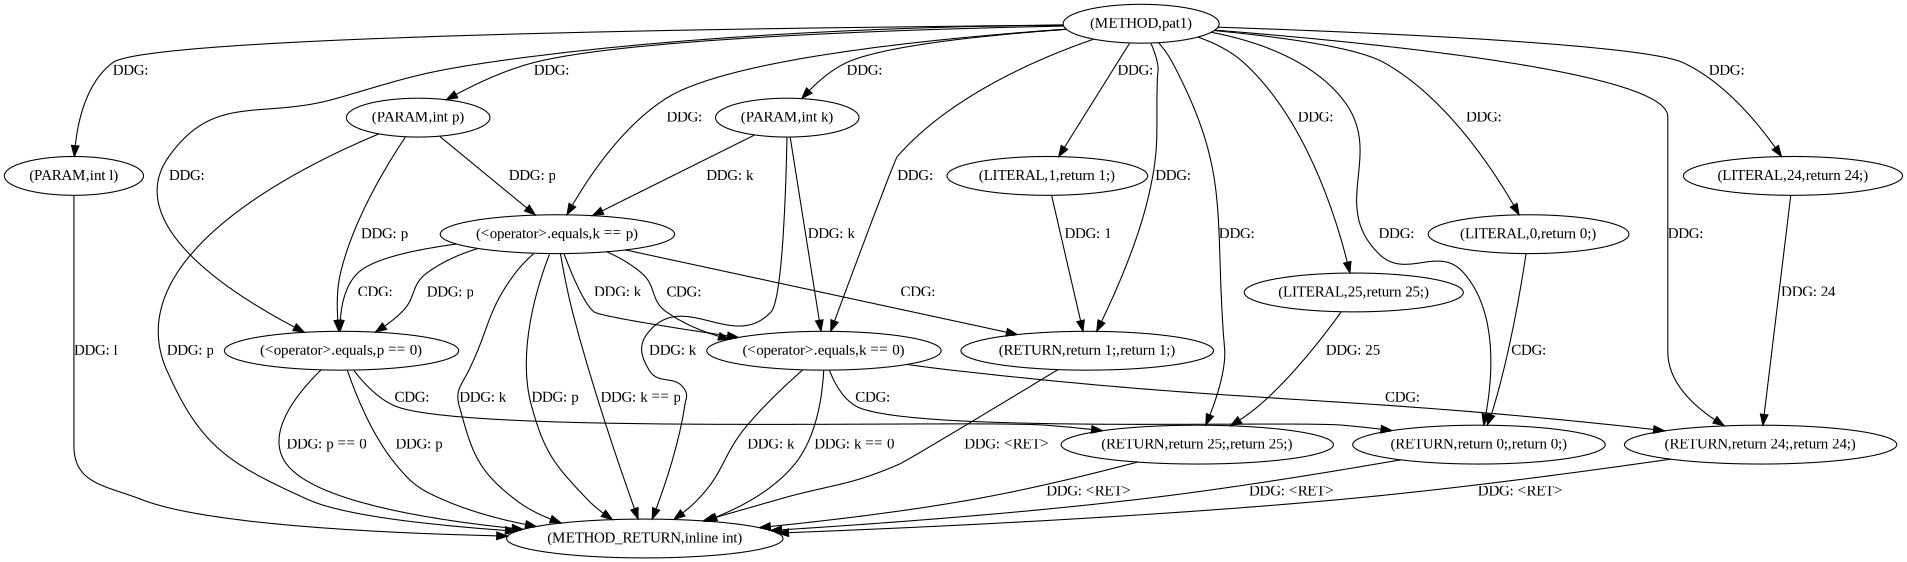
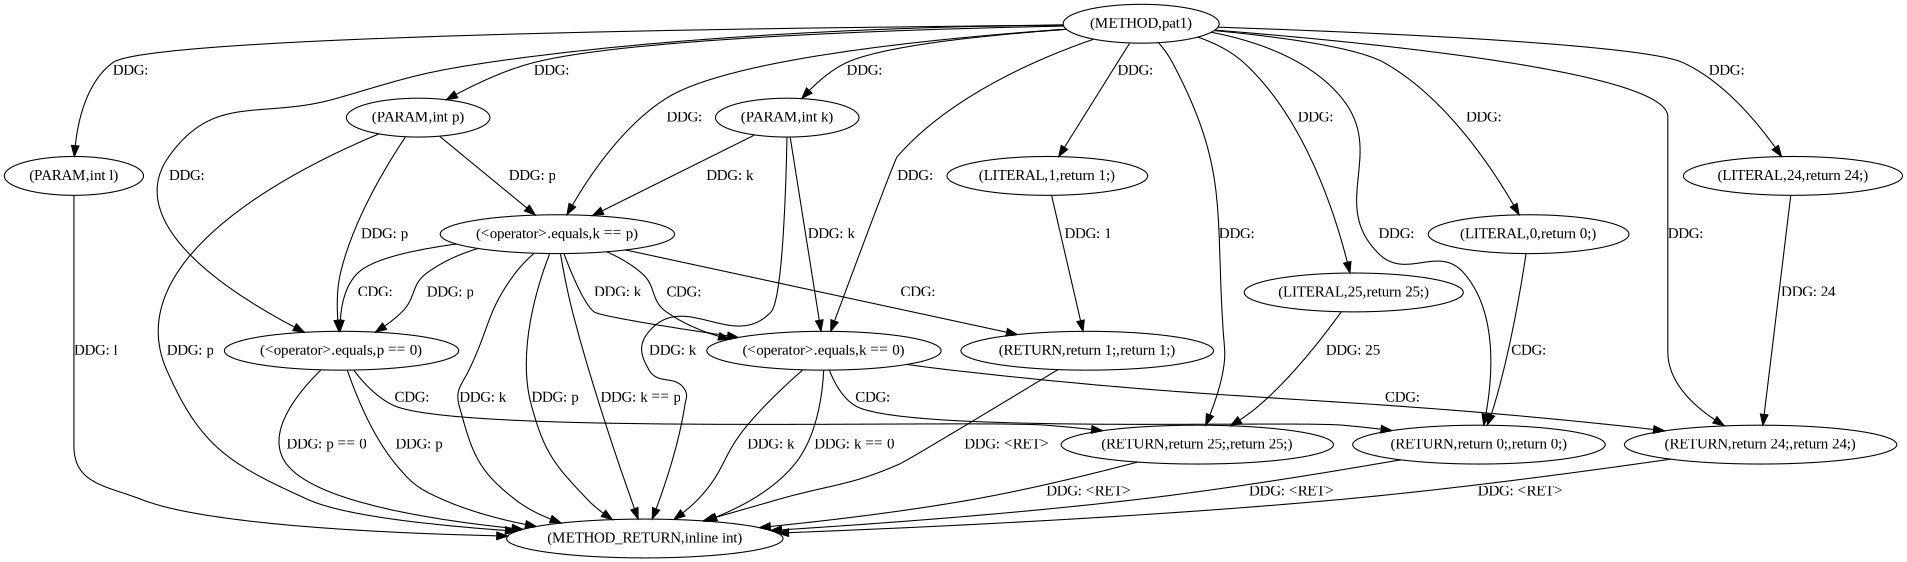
edge "(METHOD,pat1)" -> "(RETURN,return 1;,return 1;)": removed, label "DDG:"
